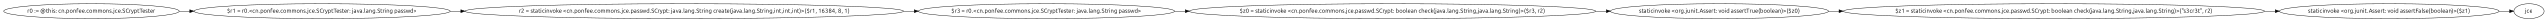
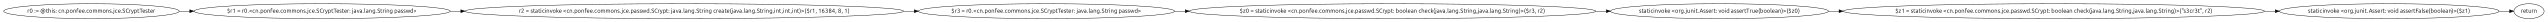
node "jce": label "jce" -> "return"
